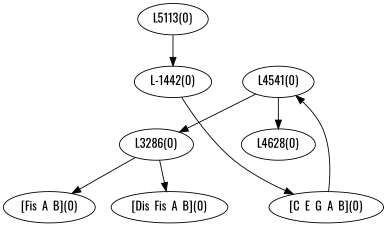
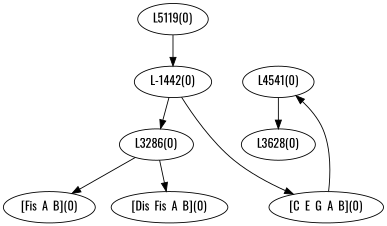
node "L5113(0)": label "L5113(0)" -> "L5119(0)"
edge "L4541(0)" -> "L3286(0)": now "L-1442(0)" -> "L3286(0)"
node "L4628(0)": label "L4628(0)" -> "L3628(0)"
